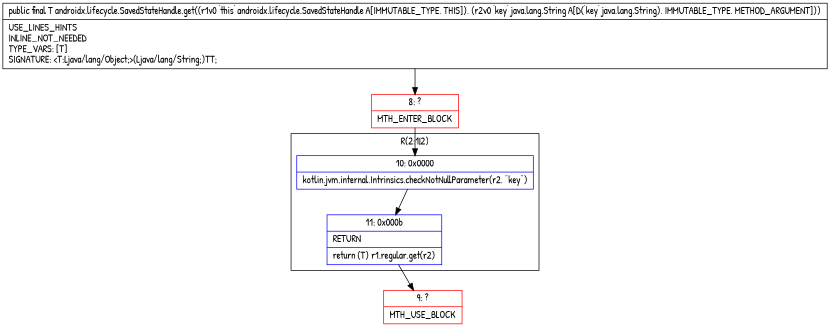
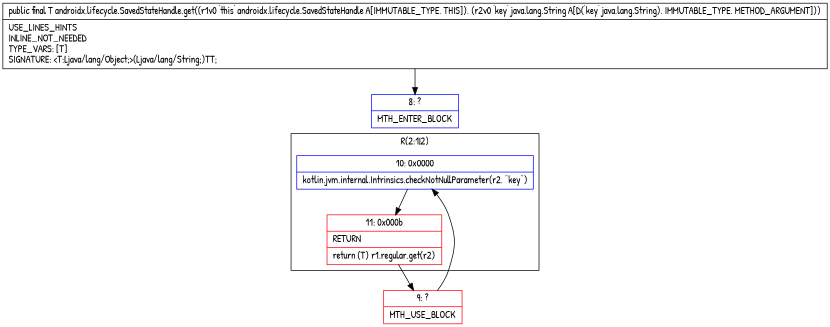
node "8: ?": color red -> blue
edge "8: ?" -> "10: 0x0000": now "9: ?" -> "10: 0x0000"
node "11: 0x000b": color blue -> red
